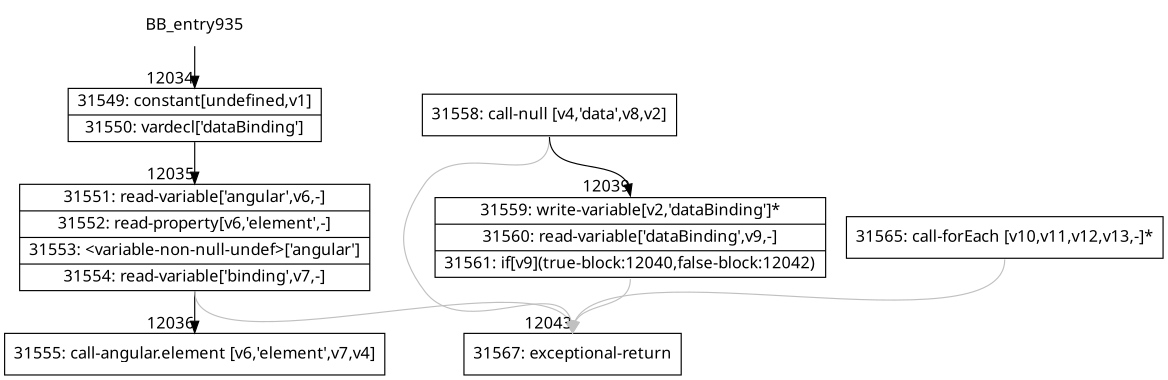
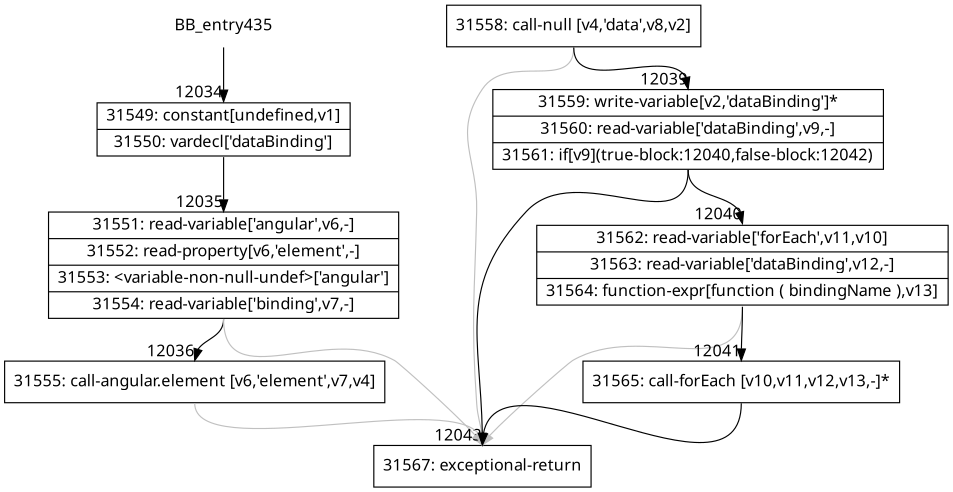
node "BB_entry935": label "BB_entry935" -> "BB_entry435"
node "31562: read-variable['forEach',v11,v10]": added
edge "31565: call-forEach [v10,v11,v12,v13,-]*" -> "31567: exceptional-return": color gray -> black
edge "31559: write-variable[v2,'dataBinding']*" -> "31567: exceptional-return": color gray -> black
edge "31555: call-angular.element [v6,'element',v7,v4]" -> "31567: exceptional-return": added
